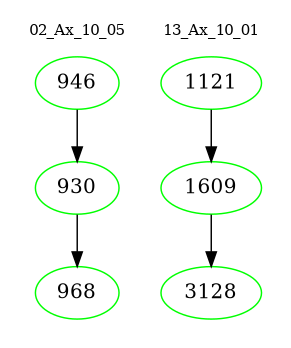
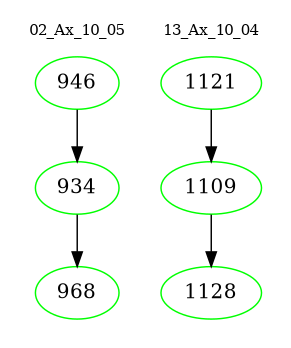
cluster "13_Ax_10_01": label "13_Ax_10_01" -> "13_Ax_10_04"
node "930": label "930" -> "934"
node "1609": label "1609" -> "1109"
node "3128": label "3128" -> "1128"
